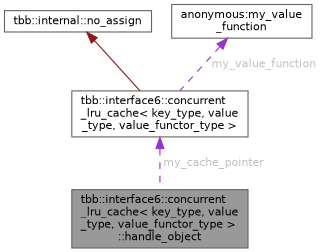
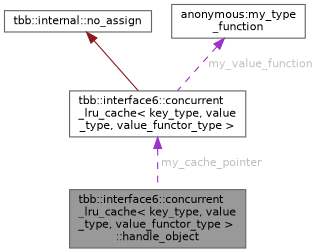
node "anonymous:my_value _function": label "anonymous:my_value _function" -> "anonymous:my_type _function"
